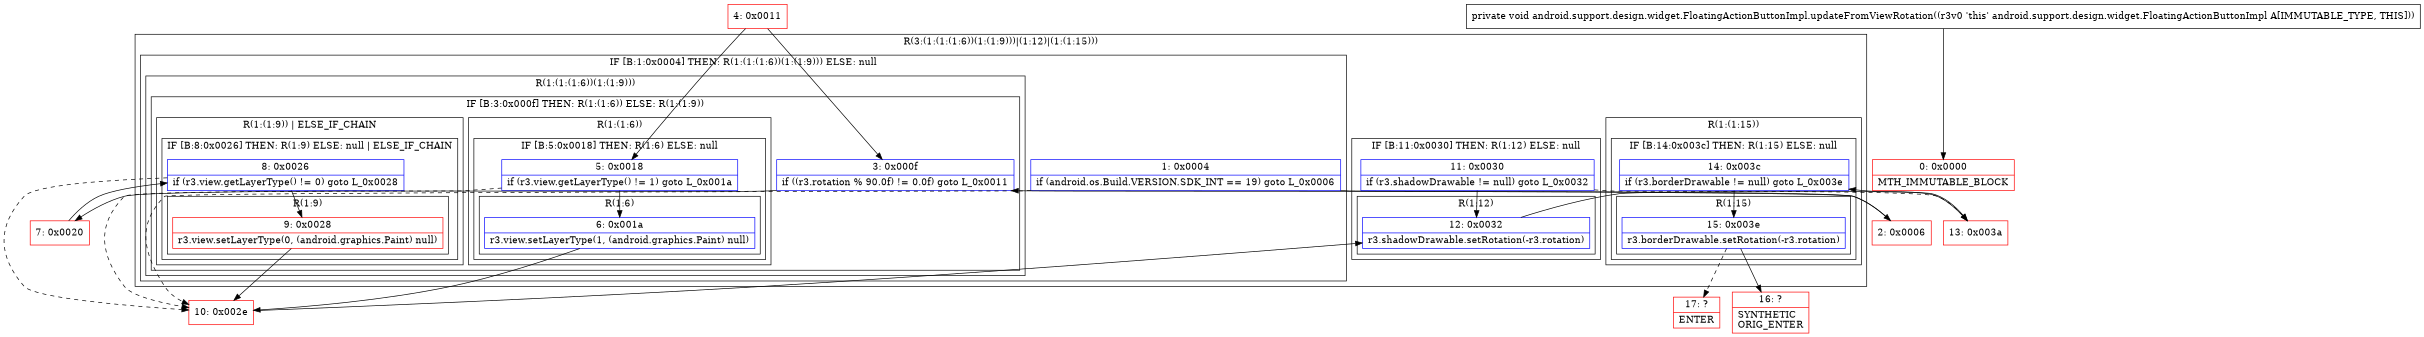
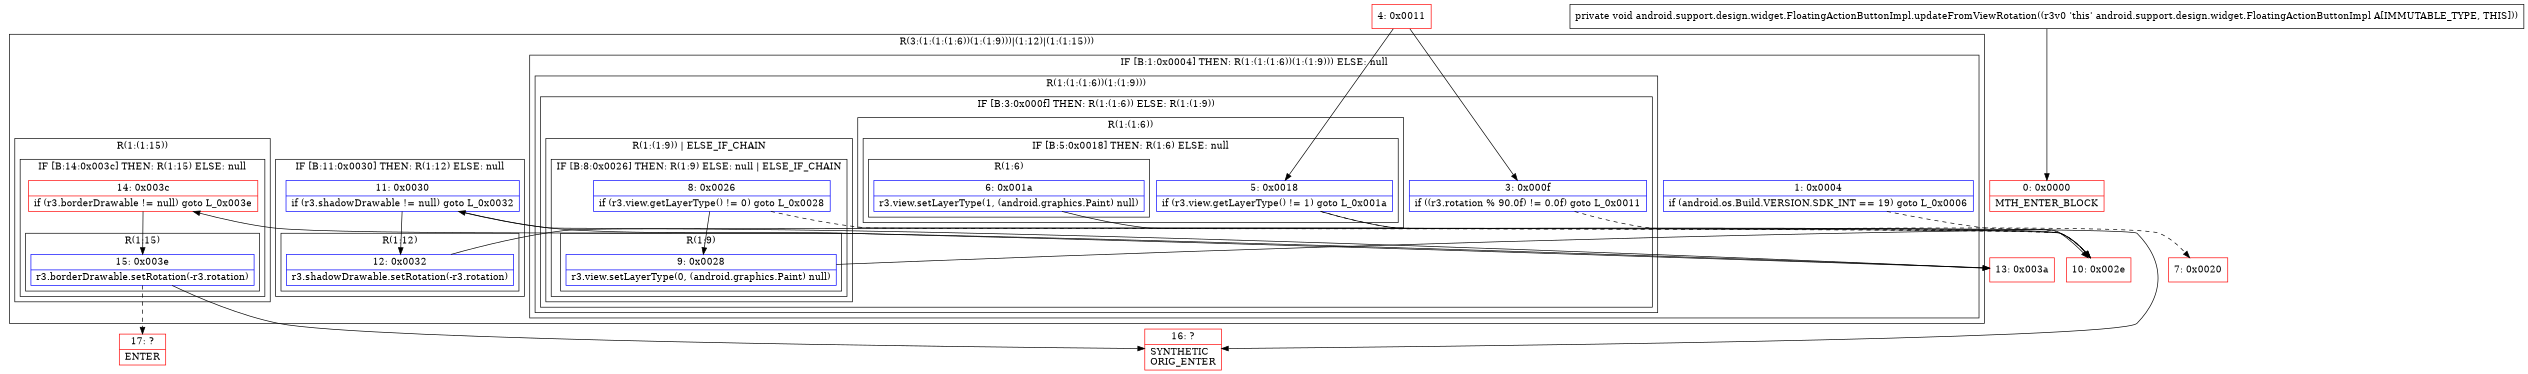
node "14: 0x003c": color blue -> red
node "0: 0x0000": text "MTH_IMMUTABLE_BLOCK" -> "MTH_ENTER_BLOCK"
edge "3: 0x000f" -> "7: 0x0020": style solid -> dashed
edge "7: 0x0020" -> "8: 0x0026": removed
edge "11: 0x0030" -> "13: 0x003a": style dashed -> solid
edge "5: 0x0018" -> "6: 0x001a": now "5: 0x0018" -> "16: ?"
node "9: 0x0028": color red -> blue
node "2: 0x0006": removed
edge "10: 0x002e" -> "12: 0x0032": now "10: 0x002e" -> "11: 0x0030"
